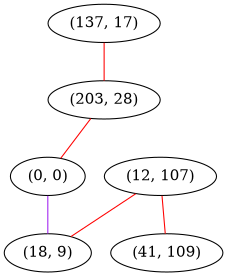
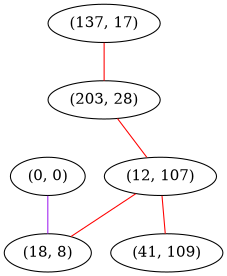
edge "(203, 28)" -- "(0, 0)": now "(203, 28)" -- "(12, 107)"
node "(18, 9)": label "(18, 9)" -> "(18, 8)"
